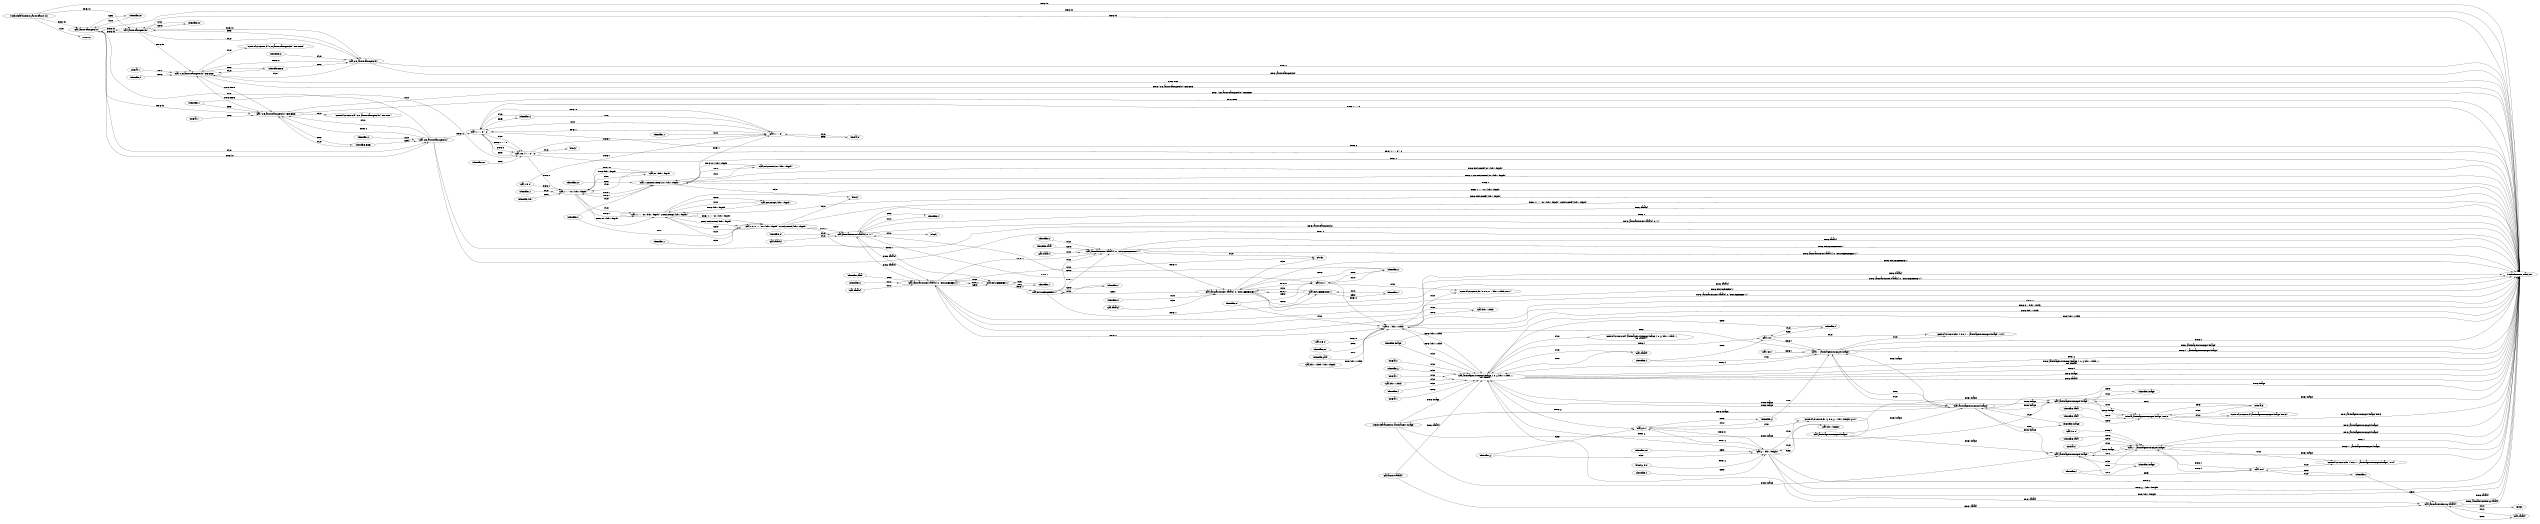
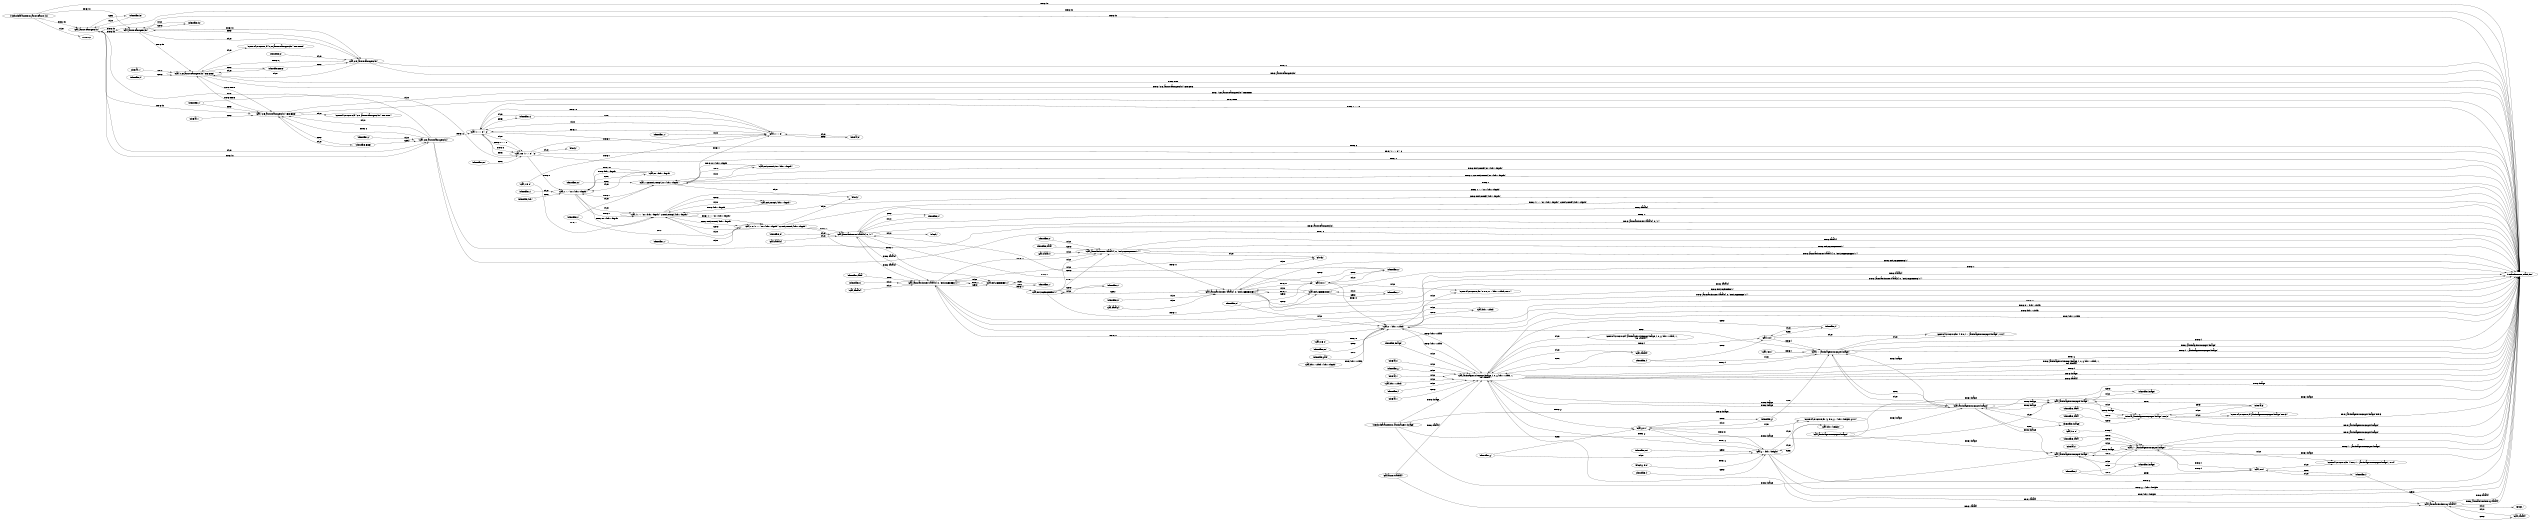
edge "(Call,z = 0)" -> "(Call,z >> (nz - hdr->depth))": now "(Call,z = 0)" -> "(Call,(z >> (nz - hdr->depth)) & RAS_ONES(hdr->depth))"
edge "(Call,z >> (nz - hdr->depth))" -> "(Call,z &= RAS_ONES(nz - hdr->depth))": removed, label "DDG: z"
edge "(Call,RAS_GETBLUE(v))" -> "(MethodReturn,static int)": added, label "DDG: v"
